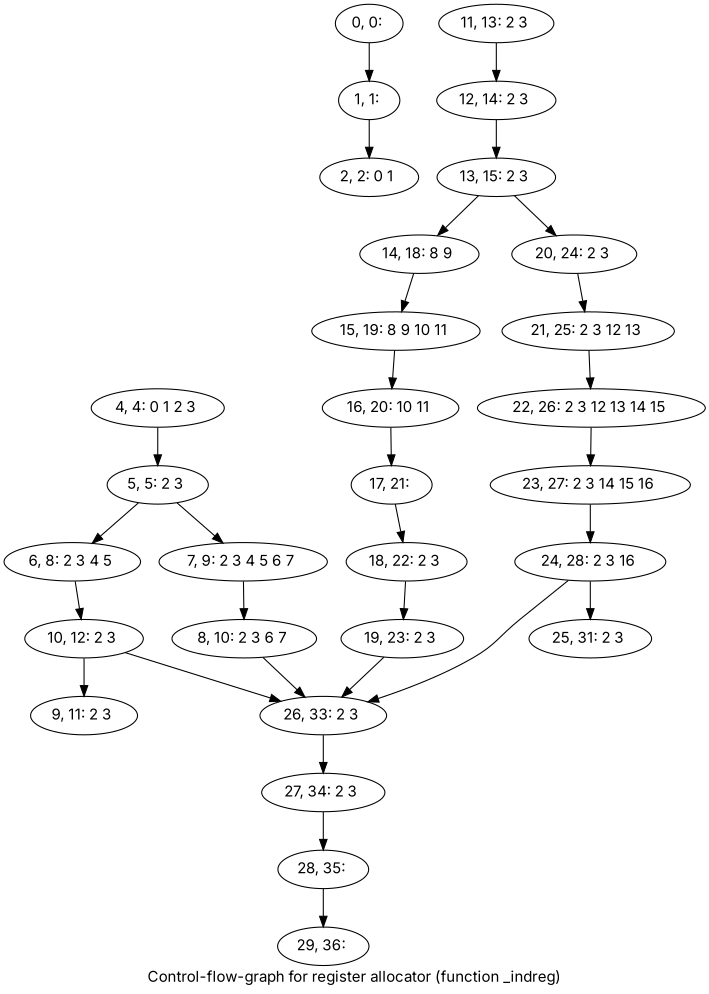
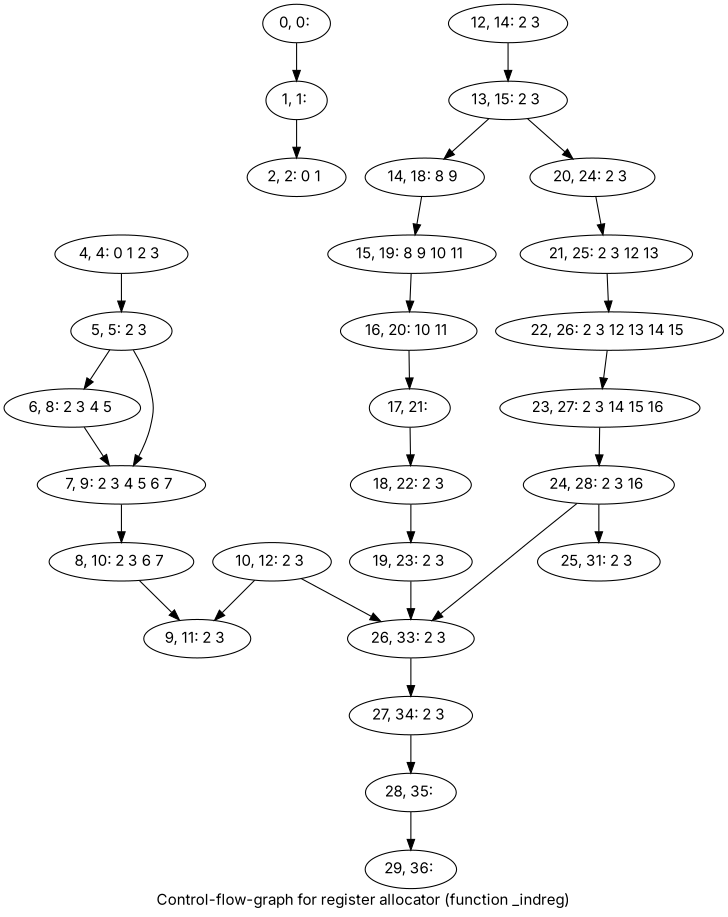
node "11, 13: 2 3": removed
edge "6, 8: 2 3 4 5" -> "10, 12: 2 3": now "6, 8: 2 3 4 5" -> "7, 9: 2 3 4 5 6 7"
edge "8, 10: 2 3 6 7" -> "26, 33: 2 3": now "8, 10: 2 3 6 7" -> "9, 11: 2 3"
